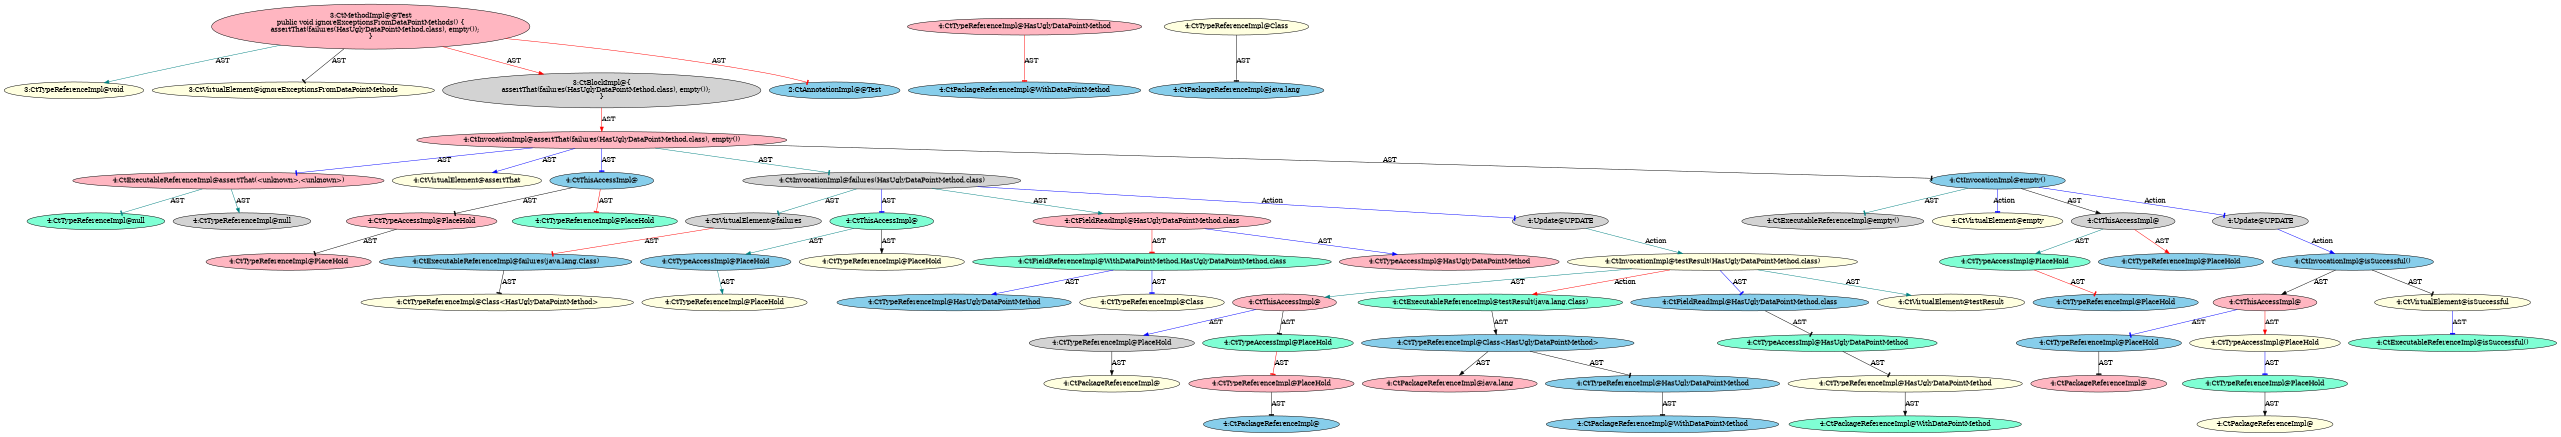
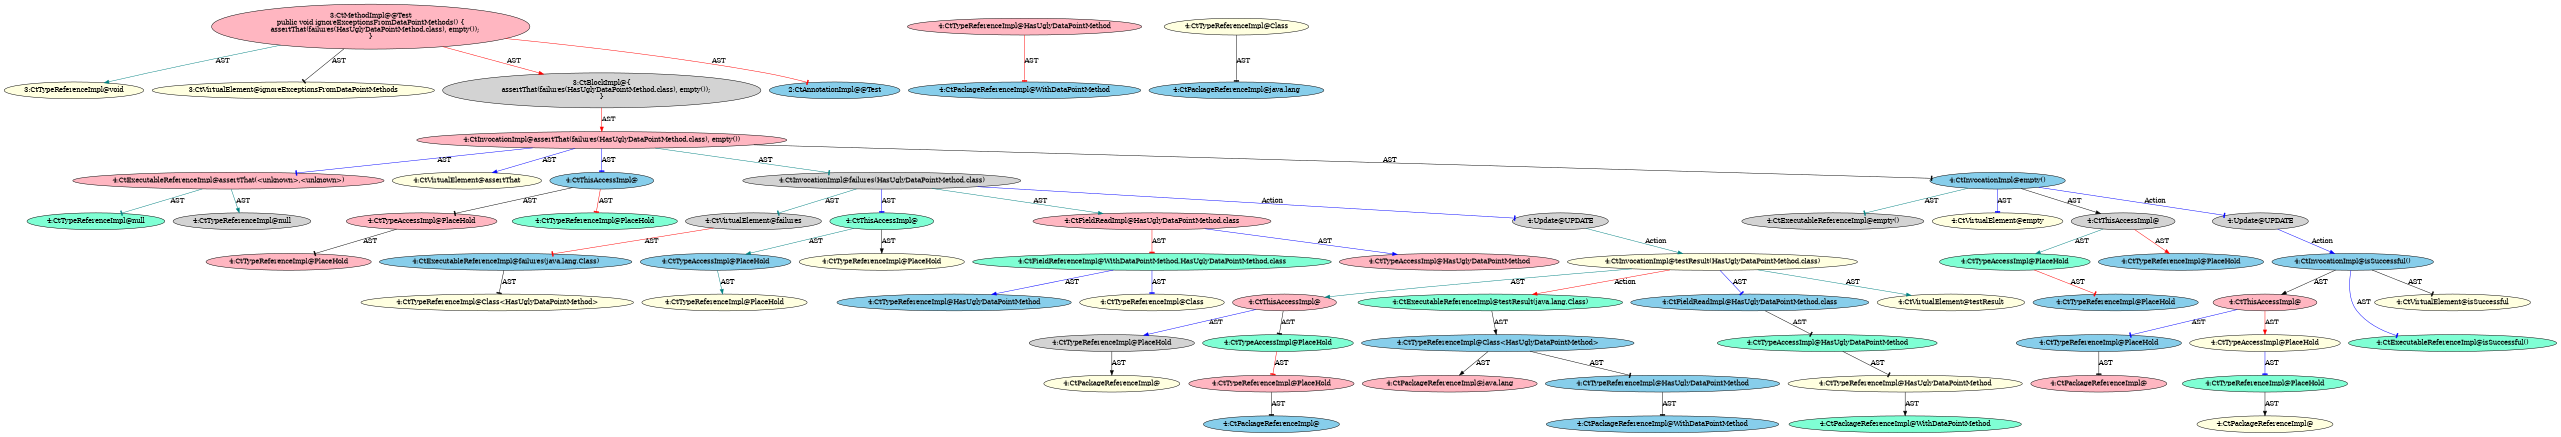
edge "4:CtInvocationImpl@empty()" -> "4:CtVirtualElement@empty": label "Action" -> "AST"
edge "4:CtVirtualElement@isSuccessful" -> "4:CtExecutableReferenceImpl@isSuccessful()": now "4:CtInvocationImpl@isSuccessful()" -> "4:CtExecutableReferenceImpl@isSuccessful()"
